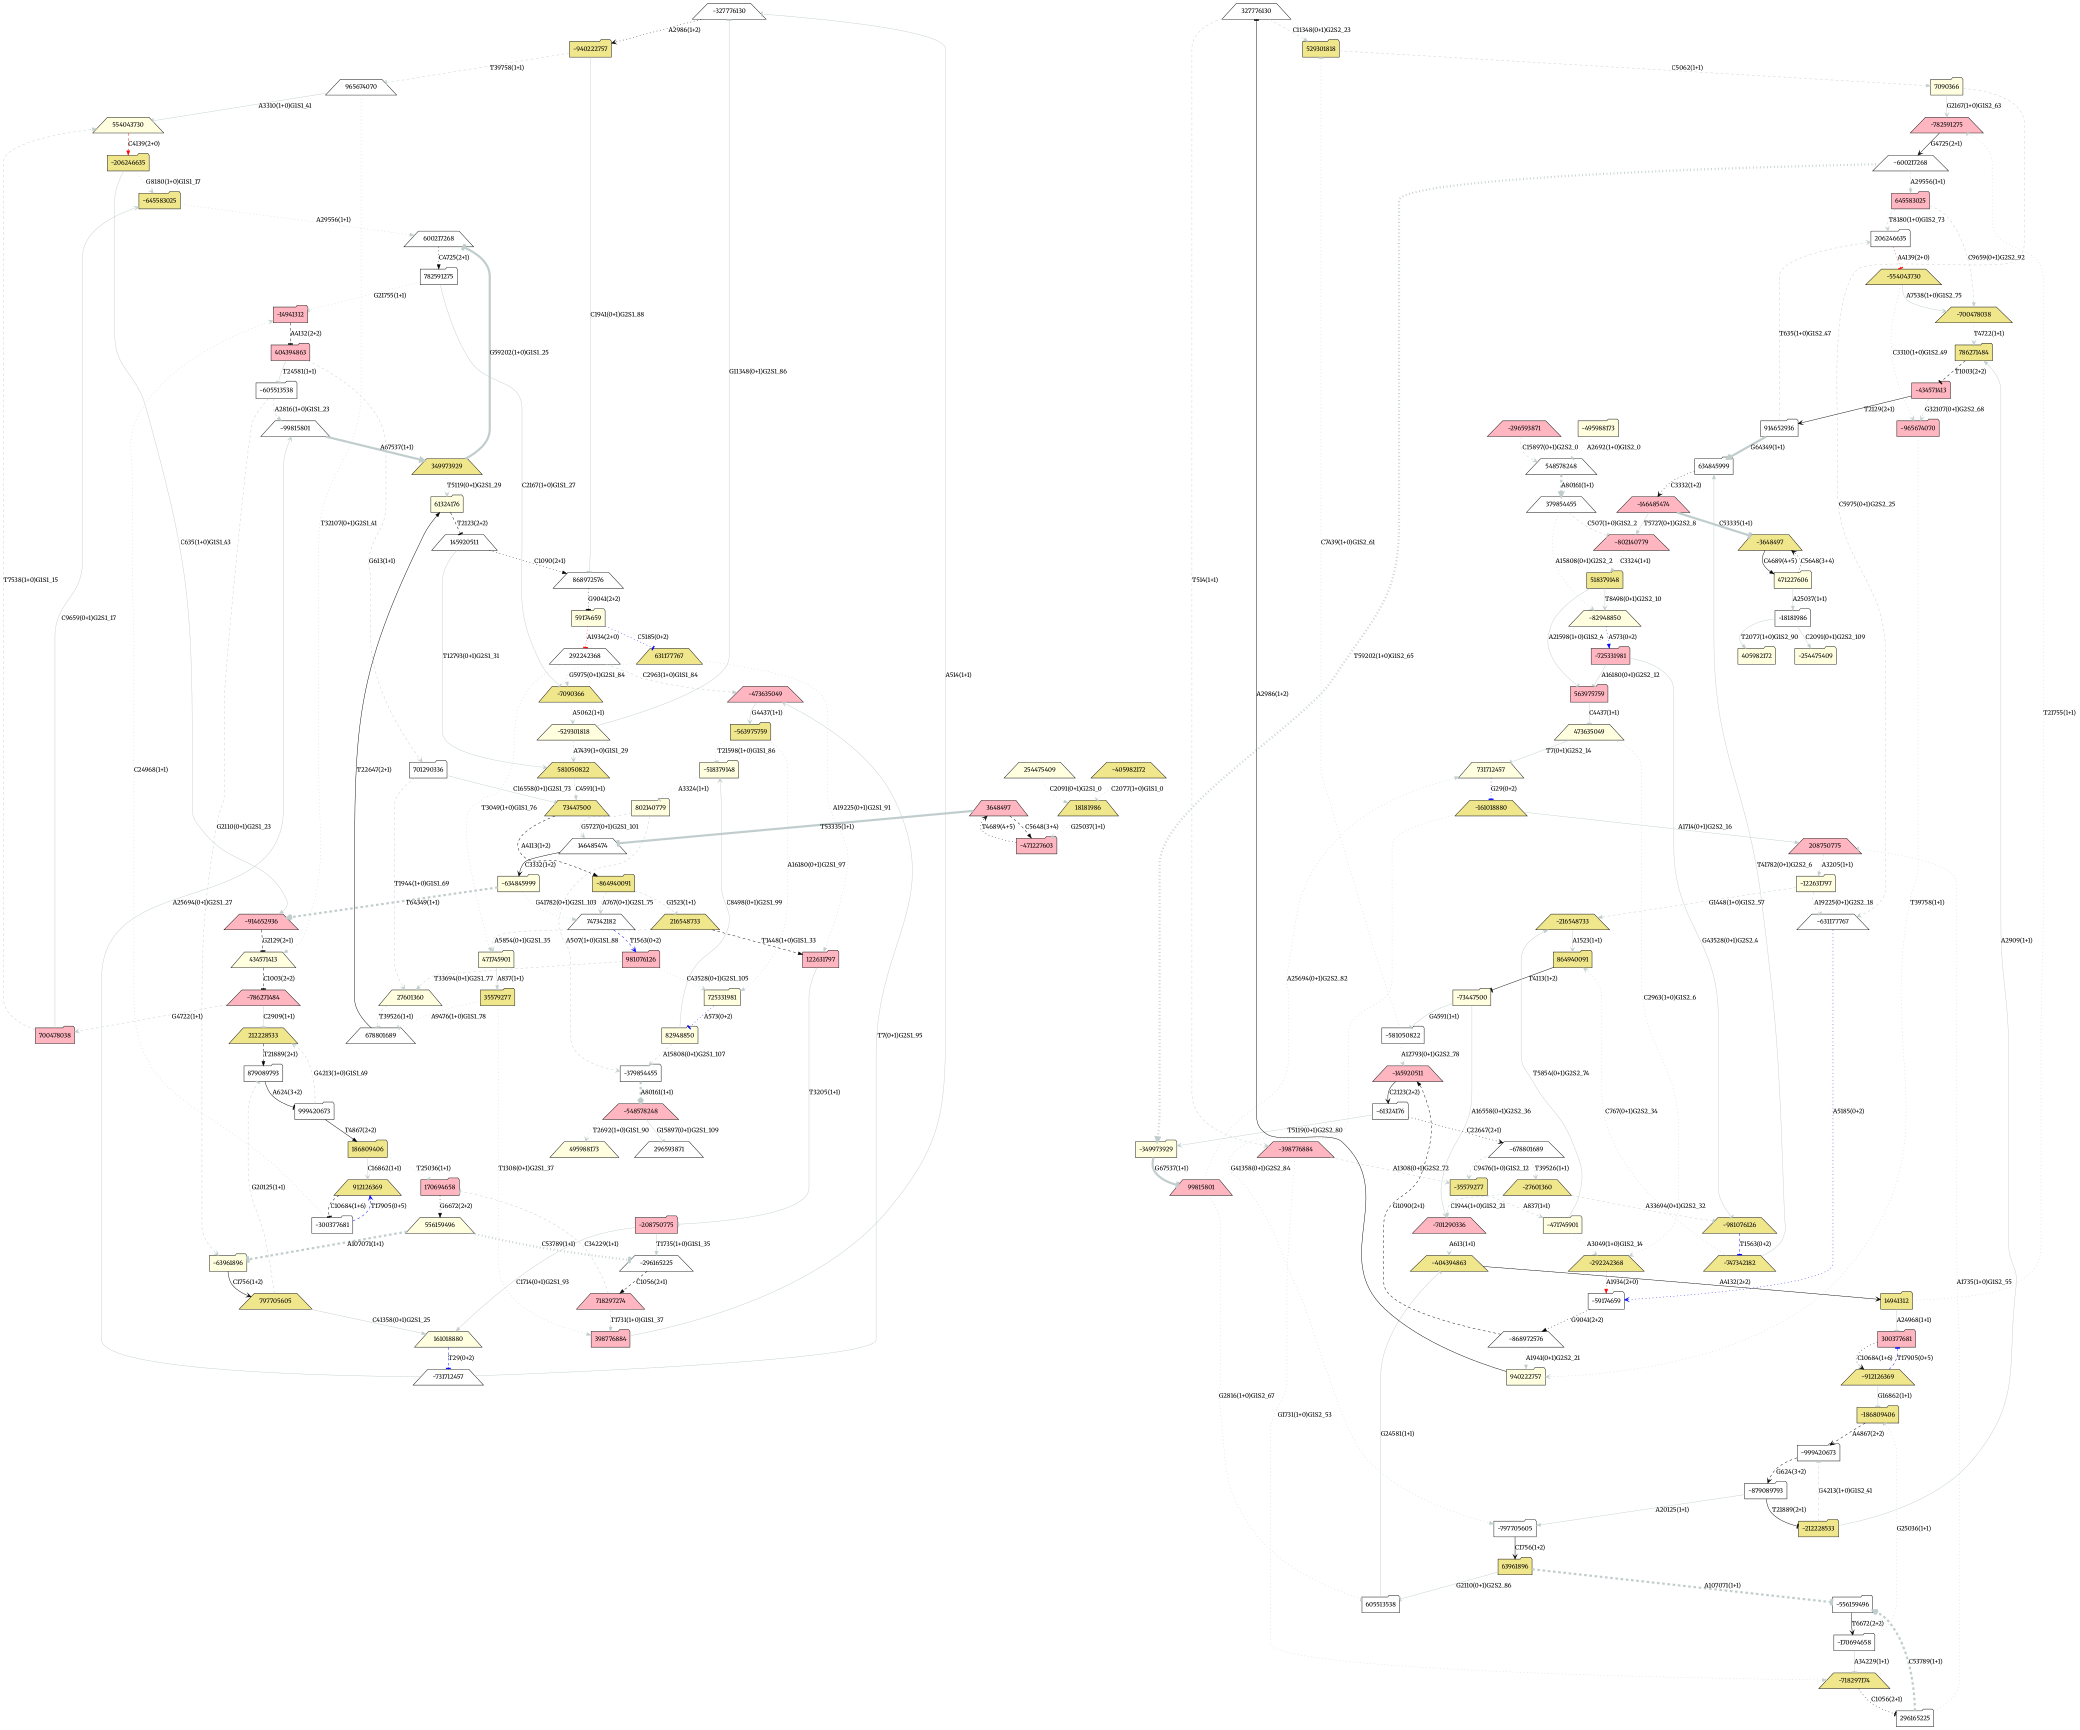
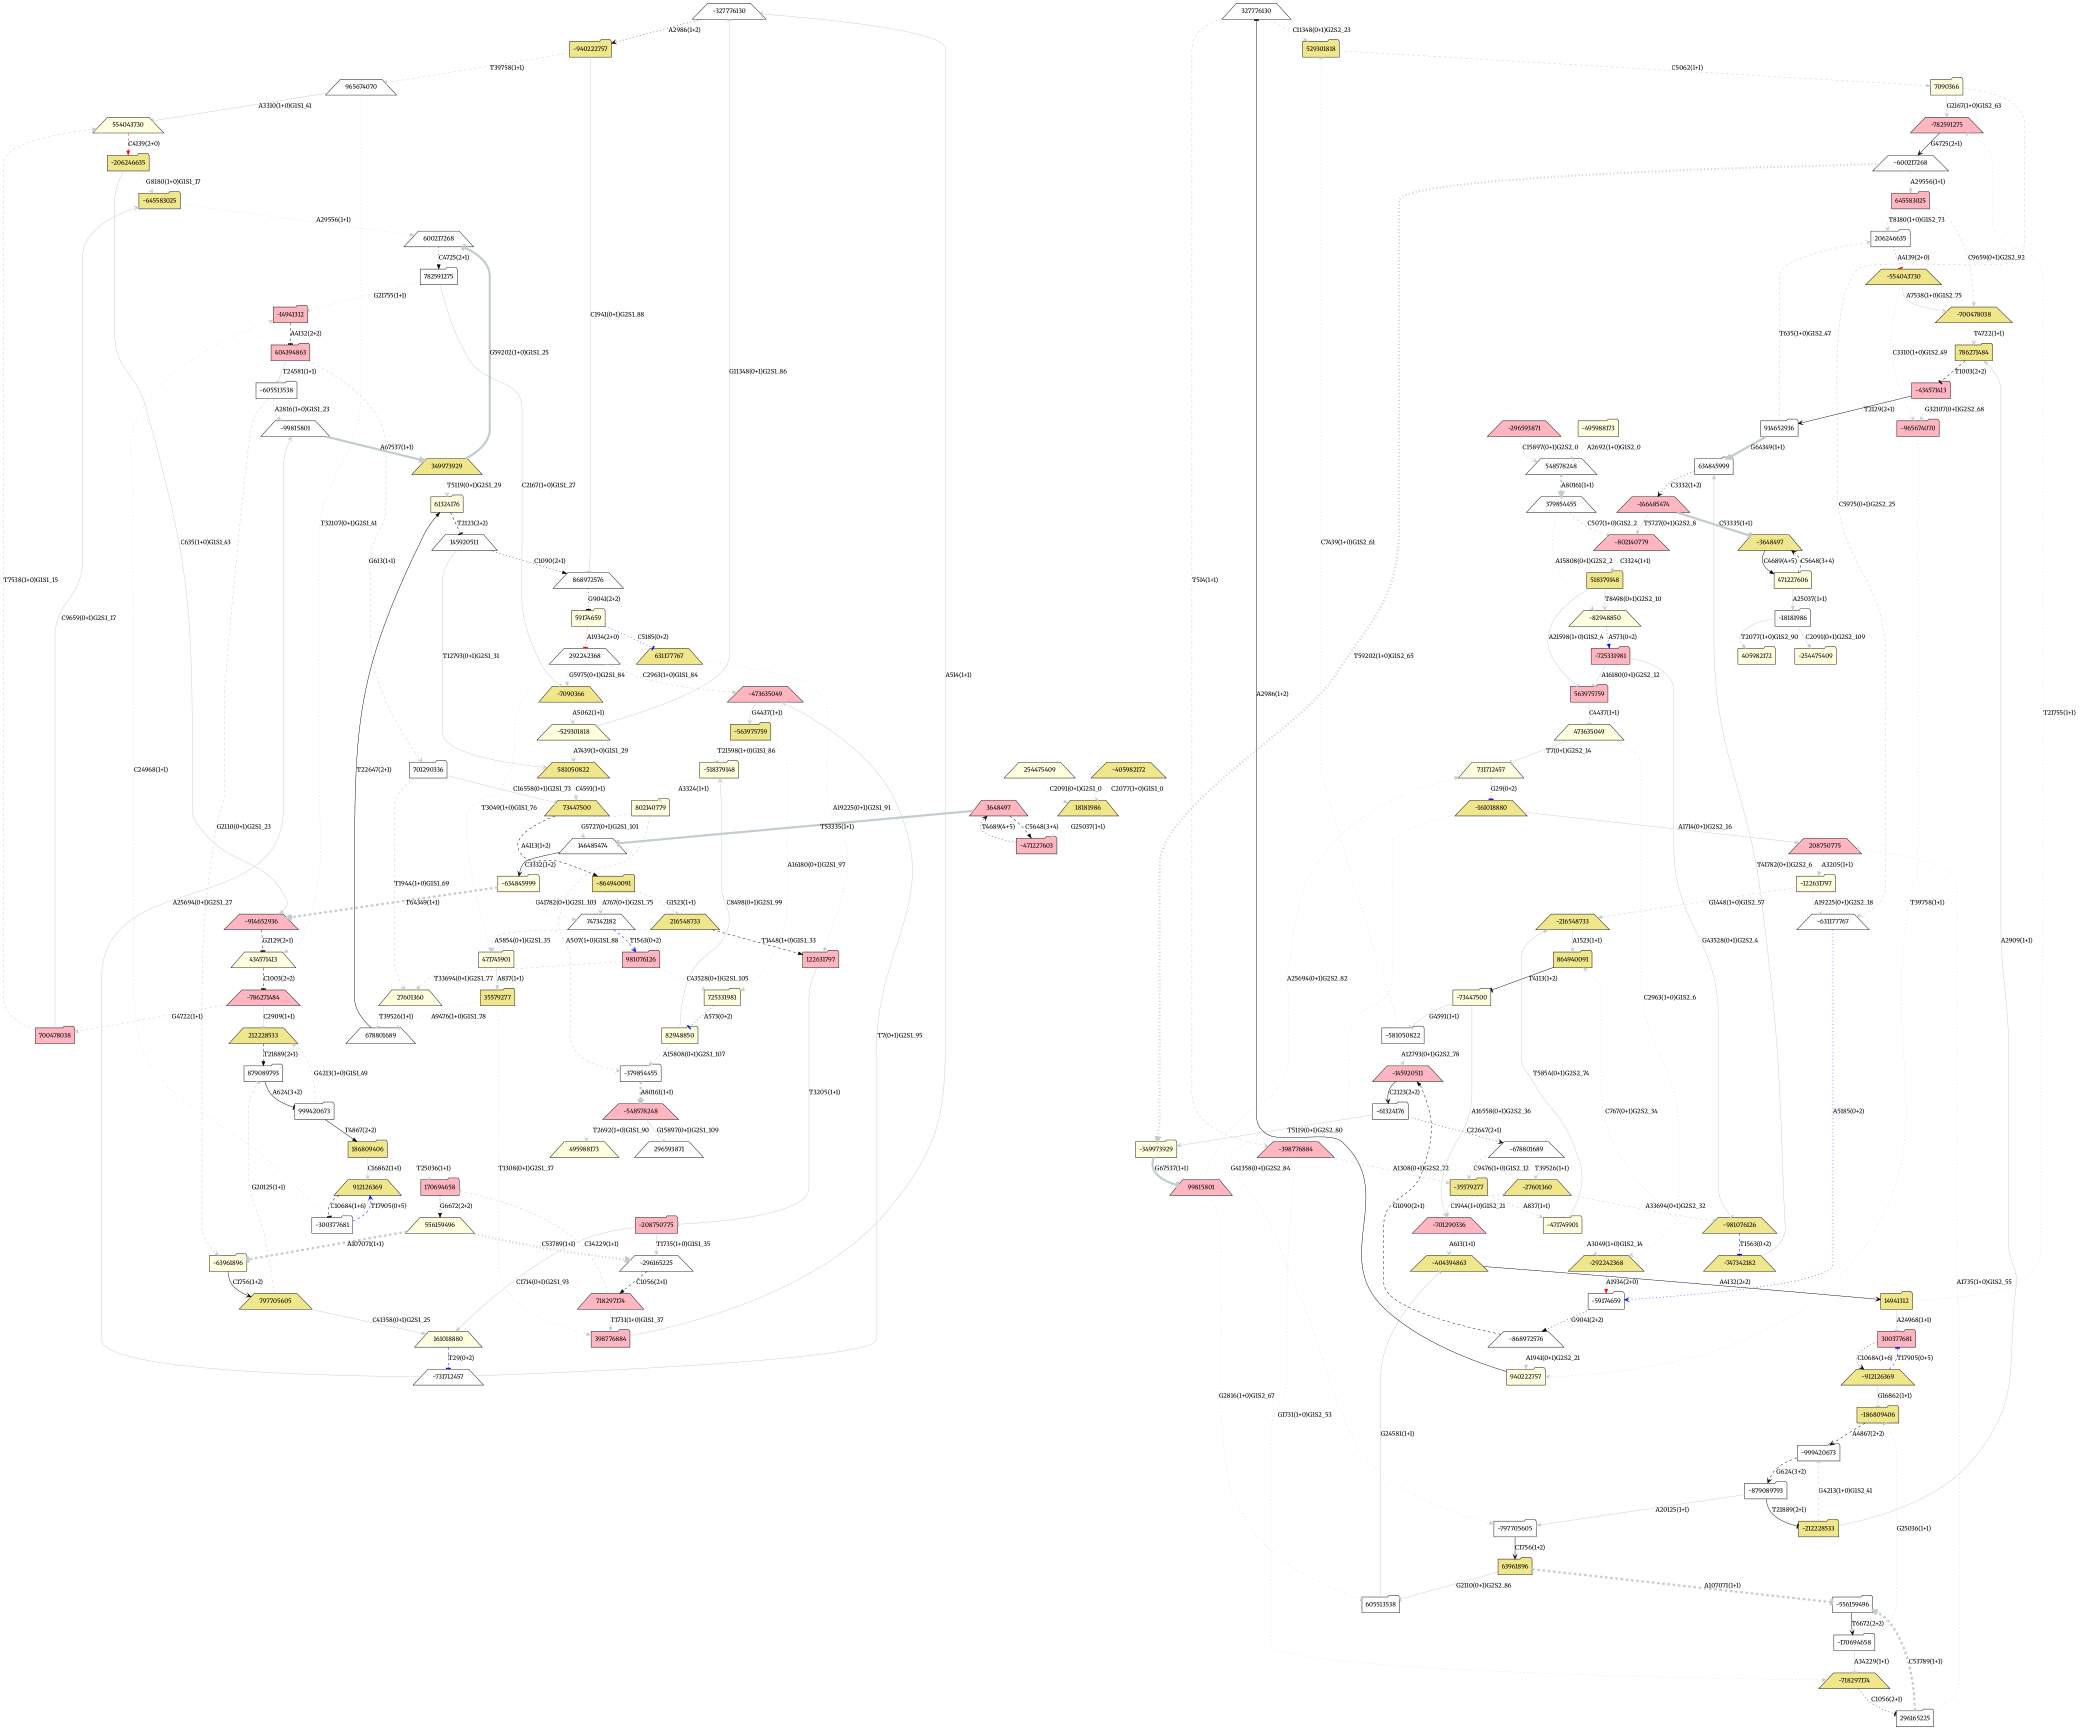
edge "471227606" -> "-3648497": style dotted -> dashed
edge "556159496" -> "-296165225": arrowhead tee -> normal
node "718297274": label "718297274" -> "718297174"
